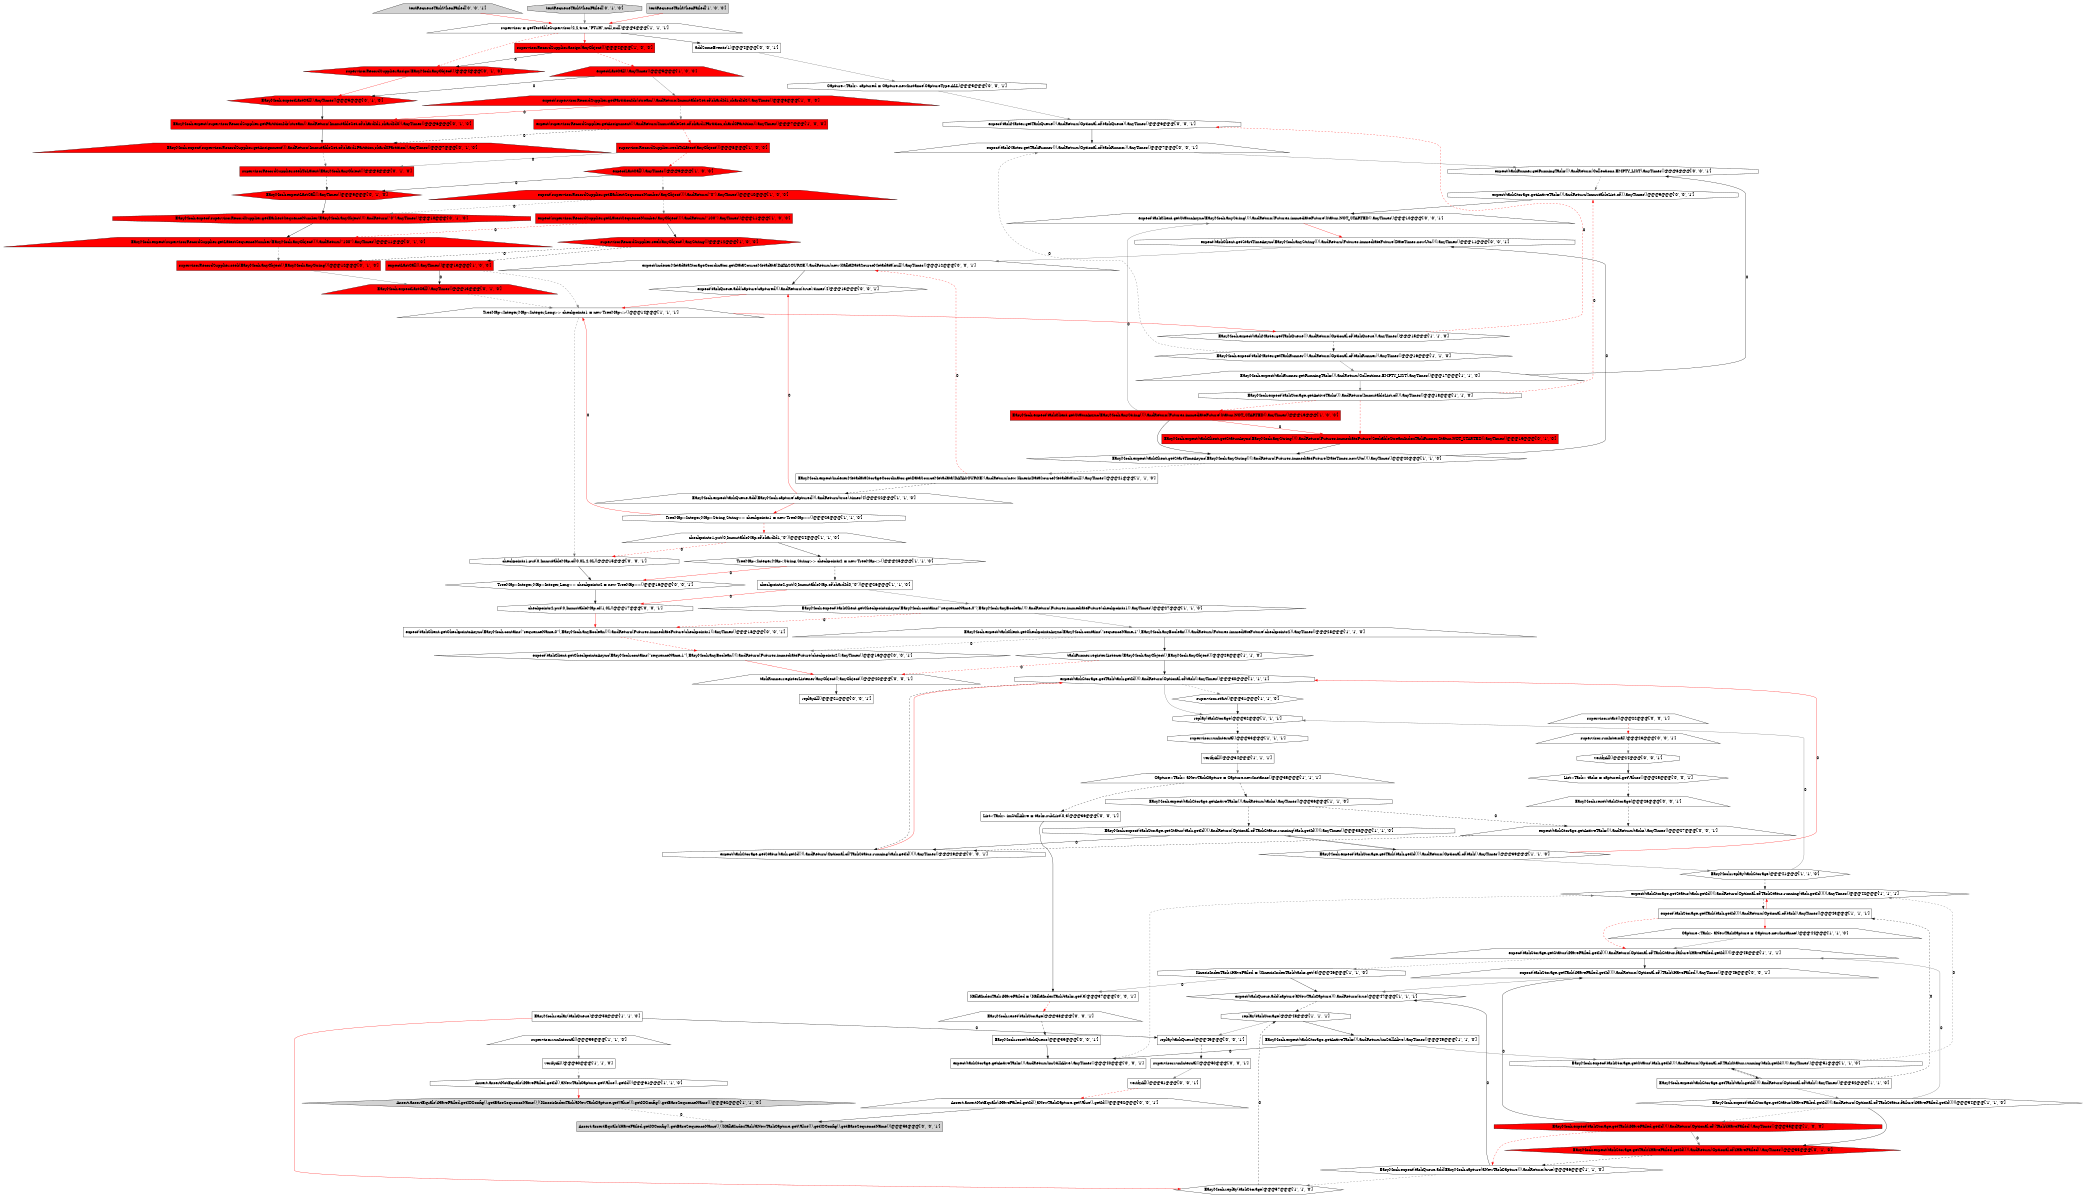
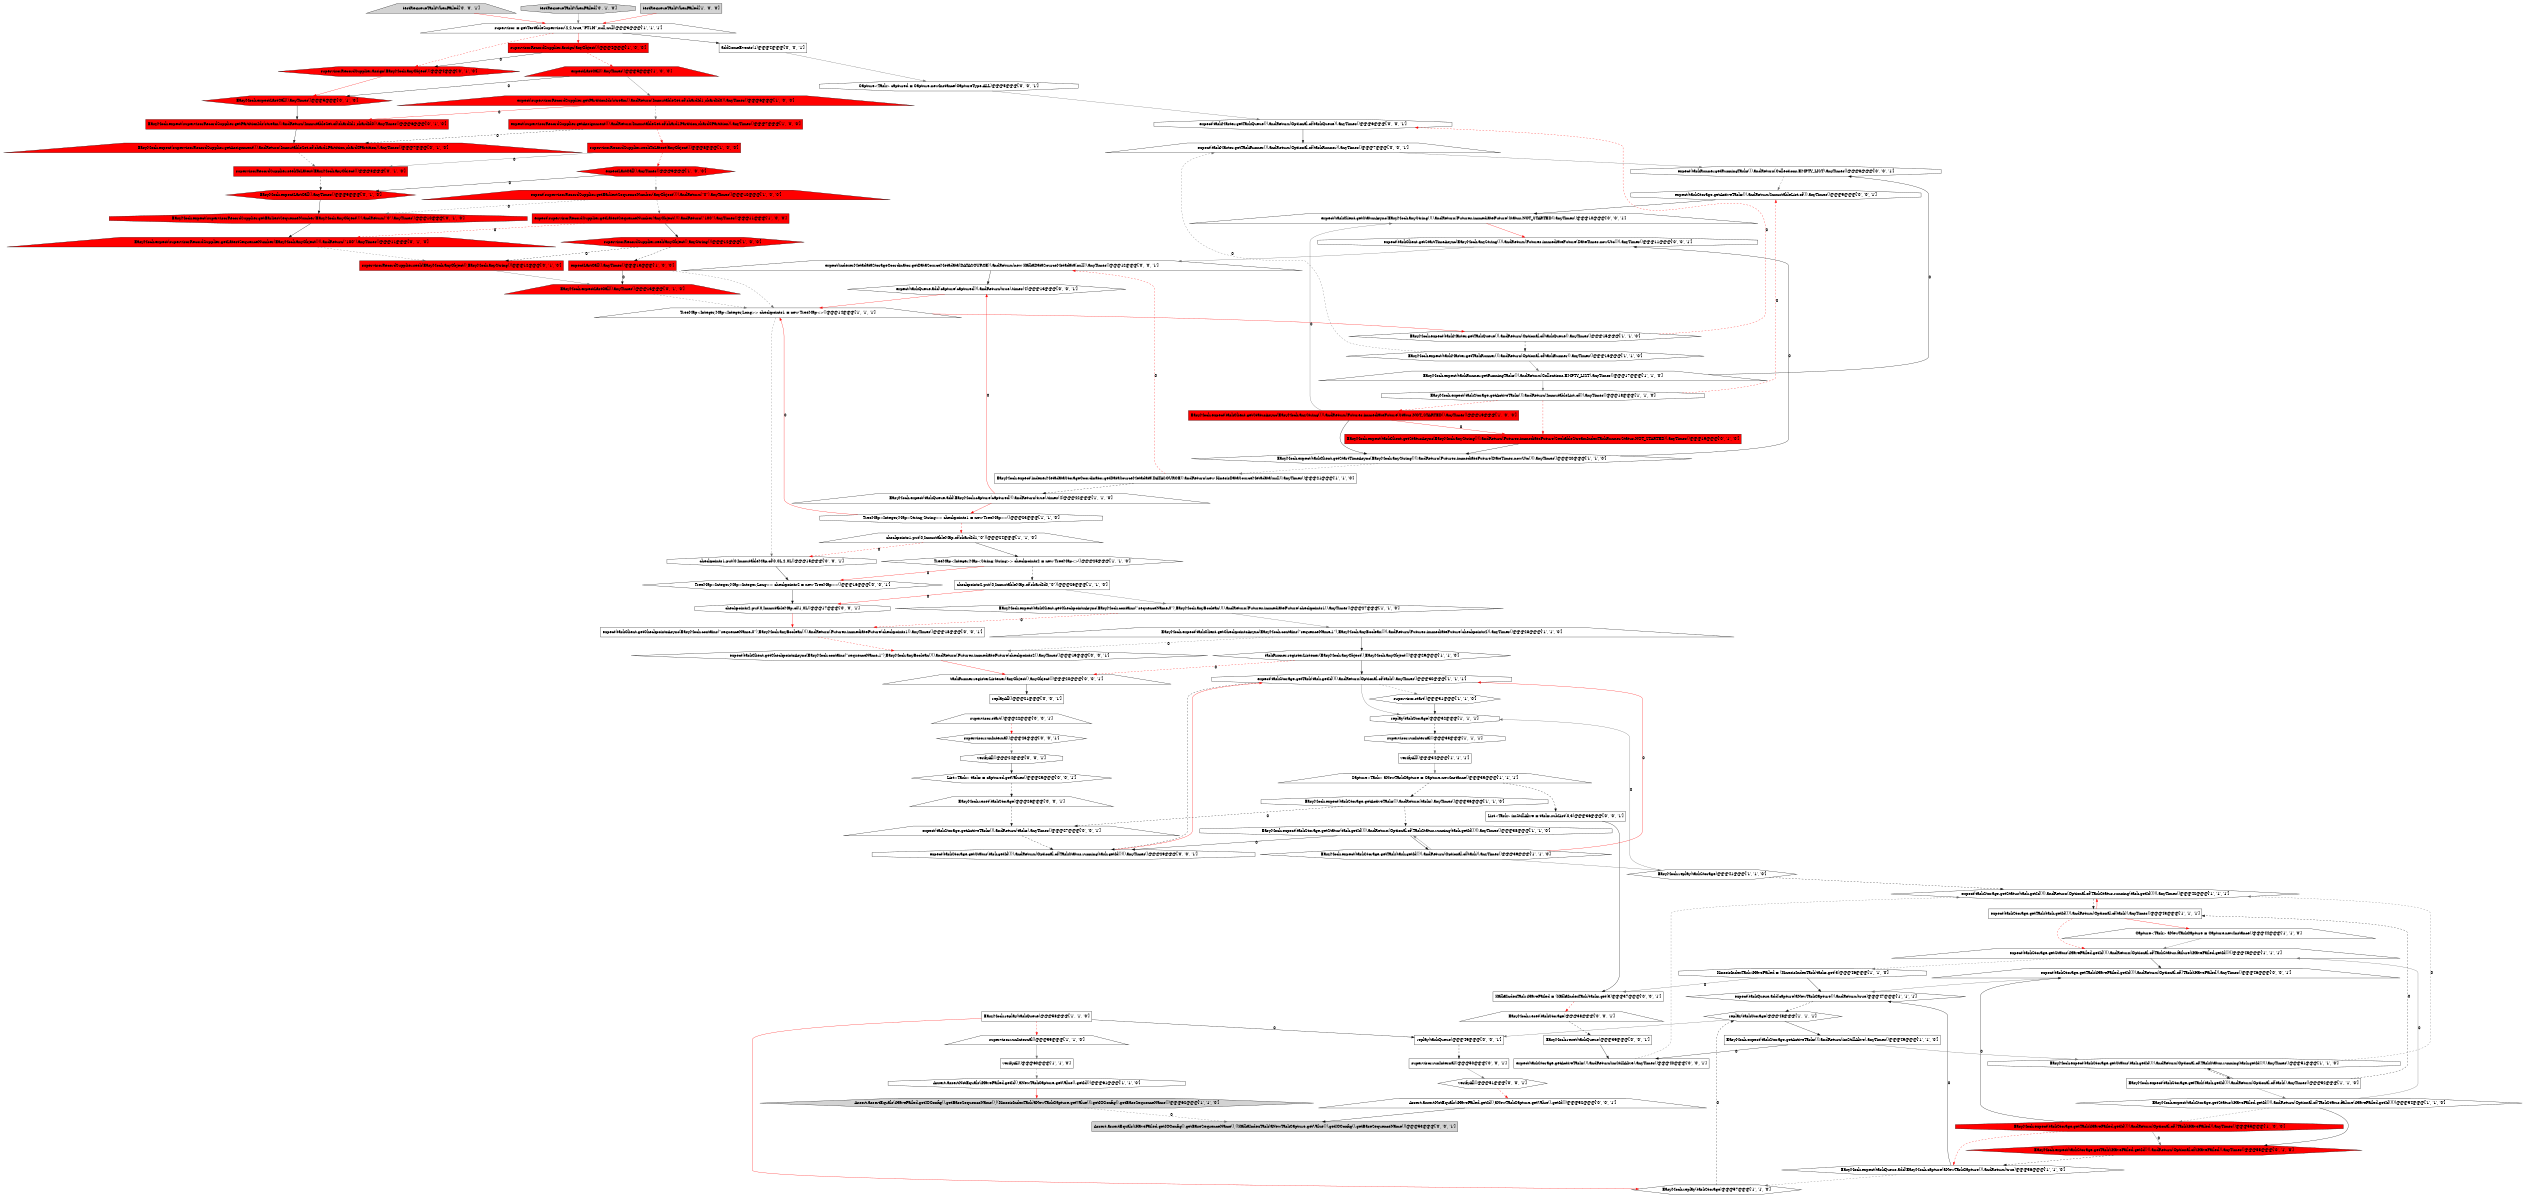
node "supervisor.runInternal()@@@23@@@['0', '0', '1']": shape trapezium -> hexagon
node "replay(taskStorage)@@@48@@@['1', '1', '1']": shape octagon -> hexagon
edge "EasyMock.replay(taskQueue)@@@58@@@['1', '1', '0']" -> "supervisor.runInternal()@@@59@@@['1', '1', '0']": added
node "verifyAll()@@@51@@@['0', '0', '1']": shape box -> hexagon
